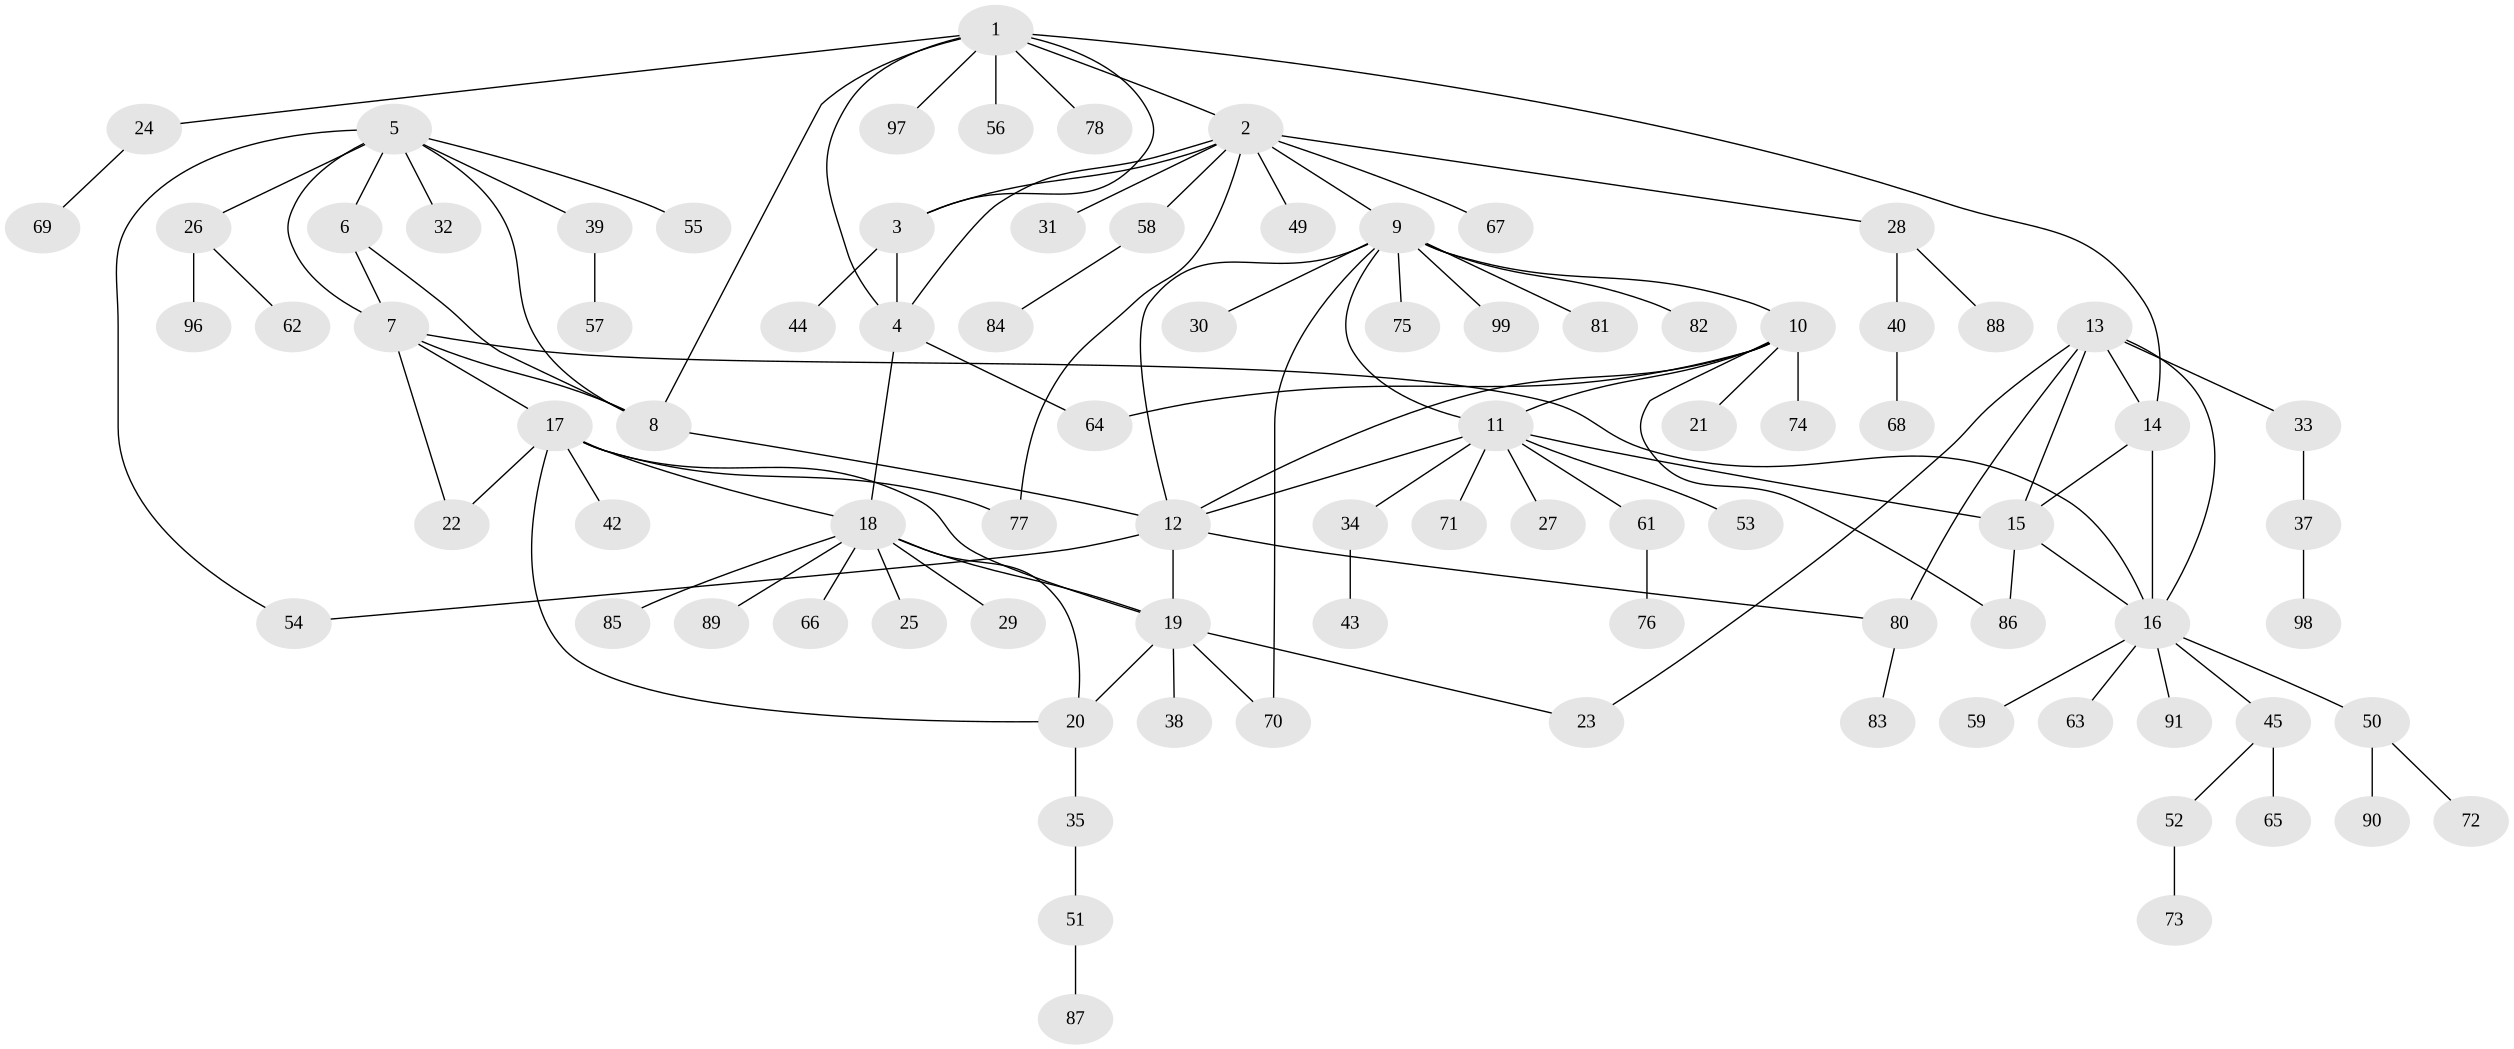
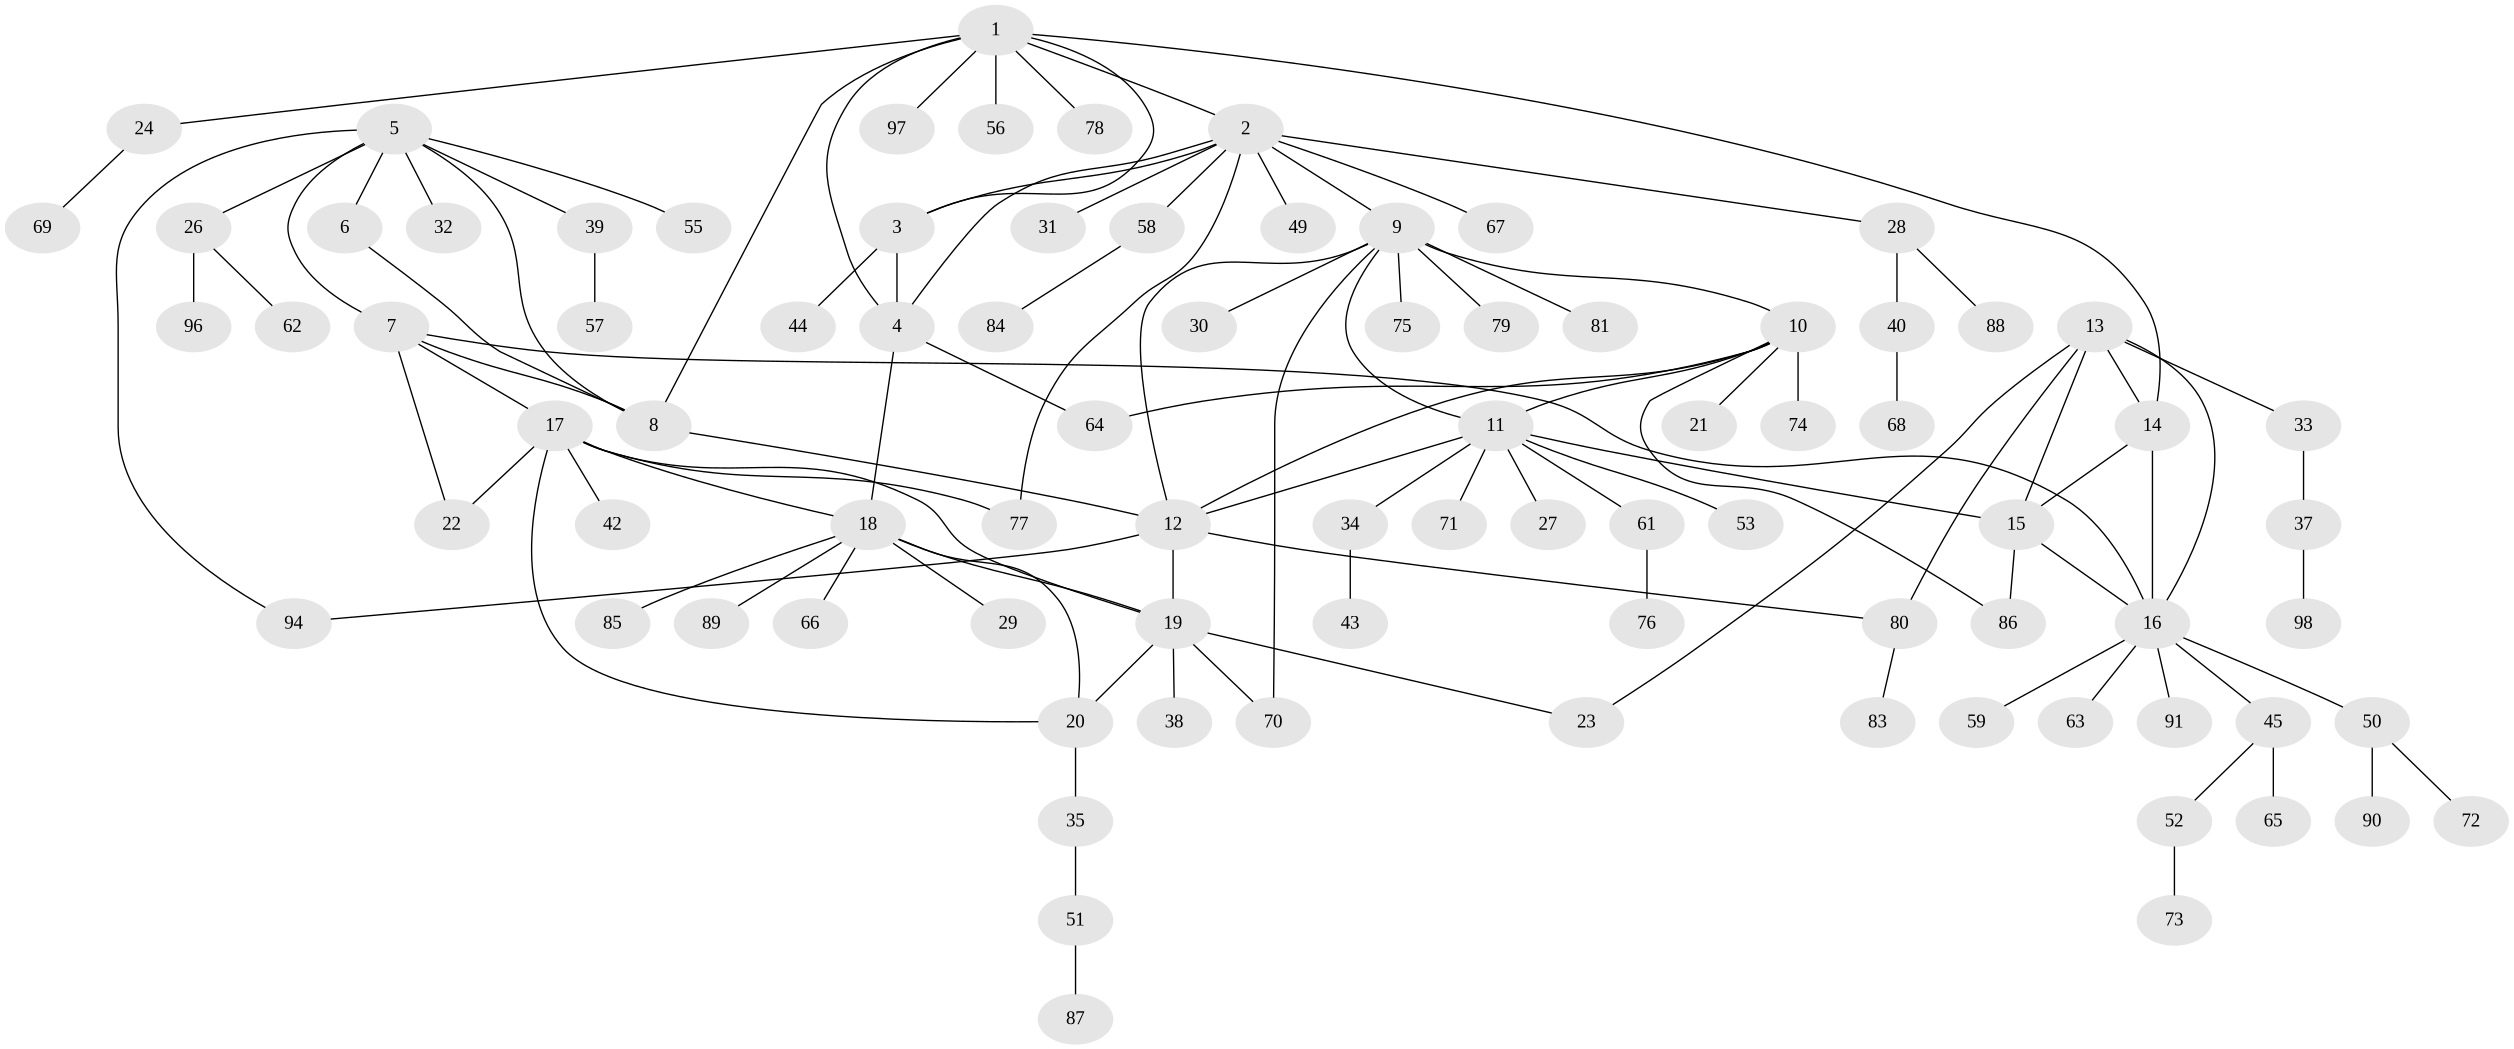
edge "6" -- "7": removed
node "99": label "99" -> "79"
node "82": removed
node "54": label "54" -> "94"
node "25": removed
